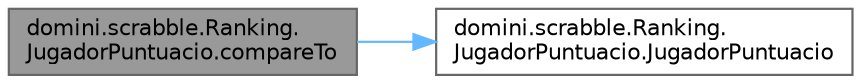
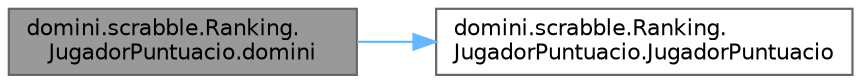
node "domini.scrabble.Ranking. JugadorPuntuacio.compareTo": label "domini.scrabble.Ranking. JugadorPuntuacio.compareTo" -> "domini.scrabble.Ranking. JugadorPuntuacio.domini"
